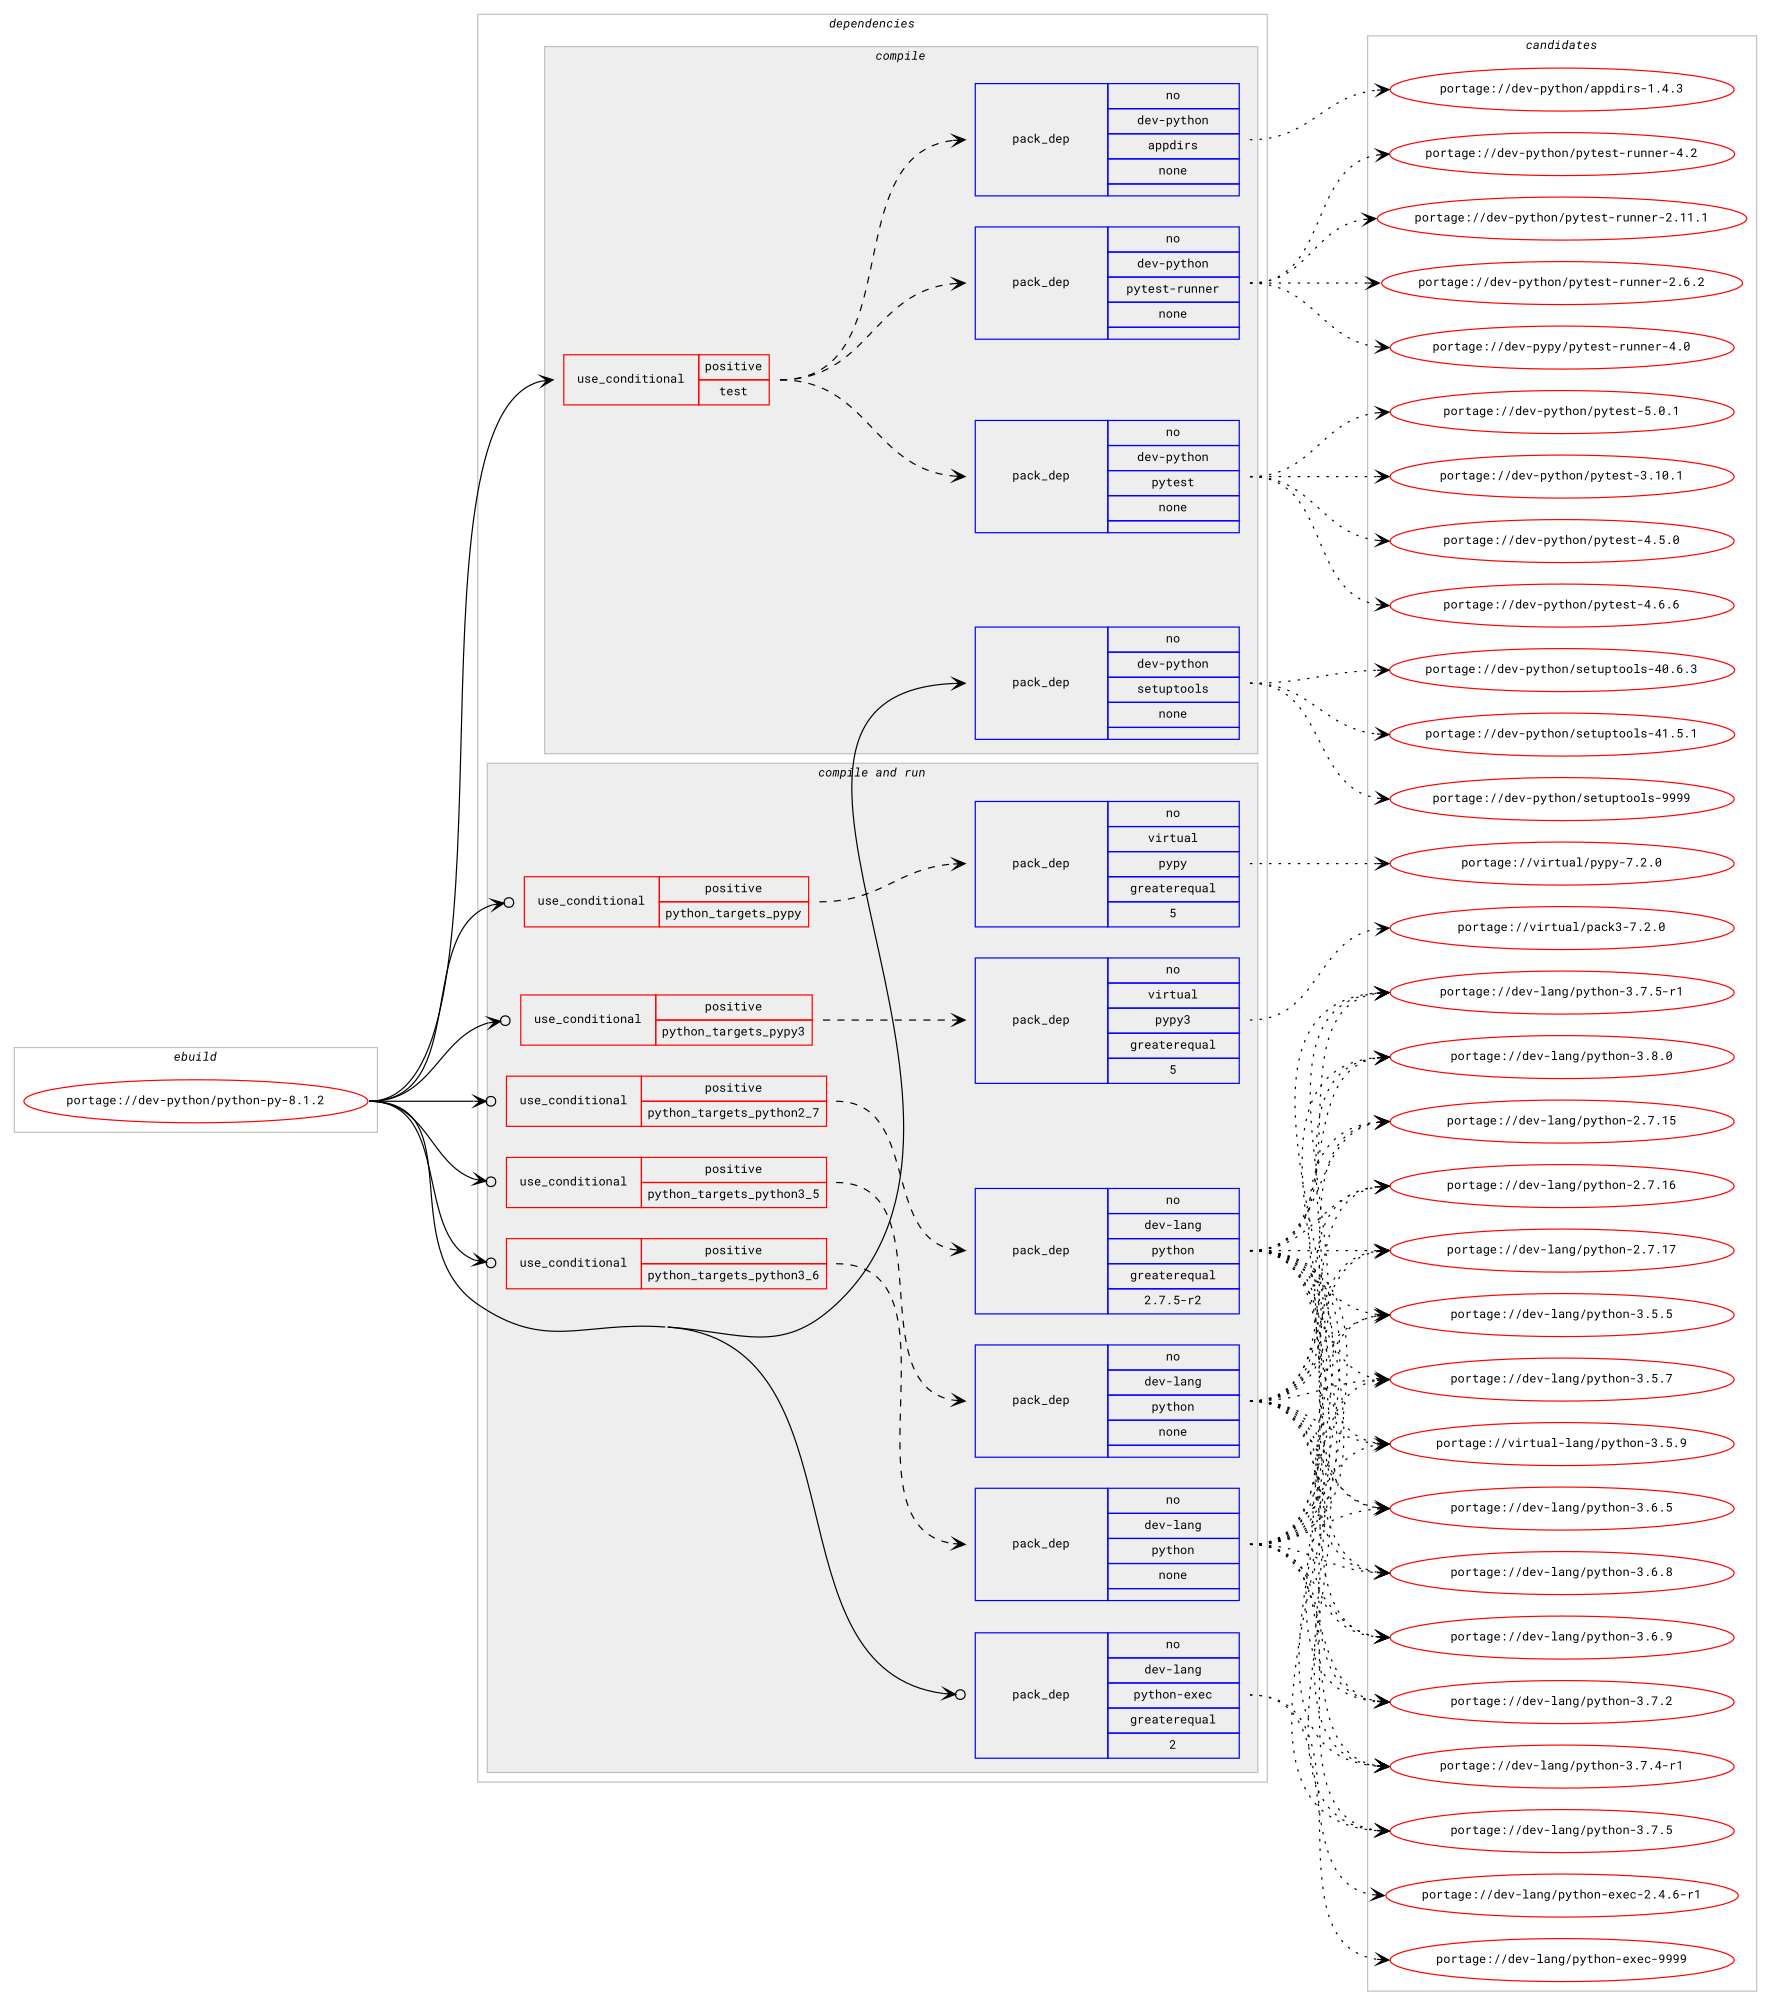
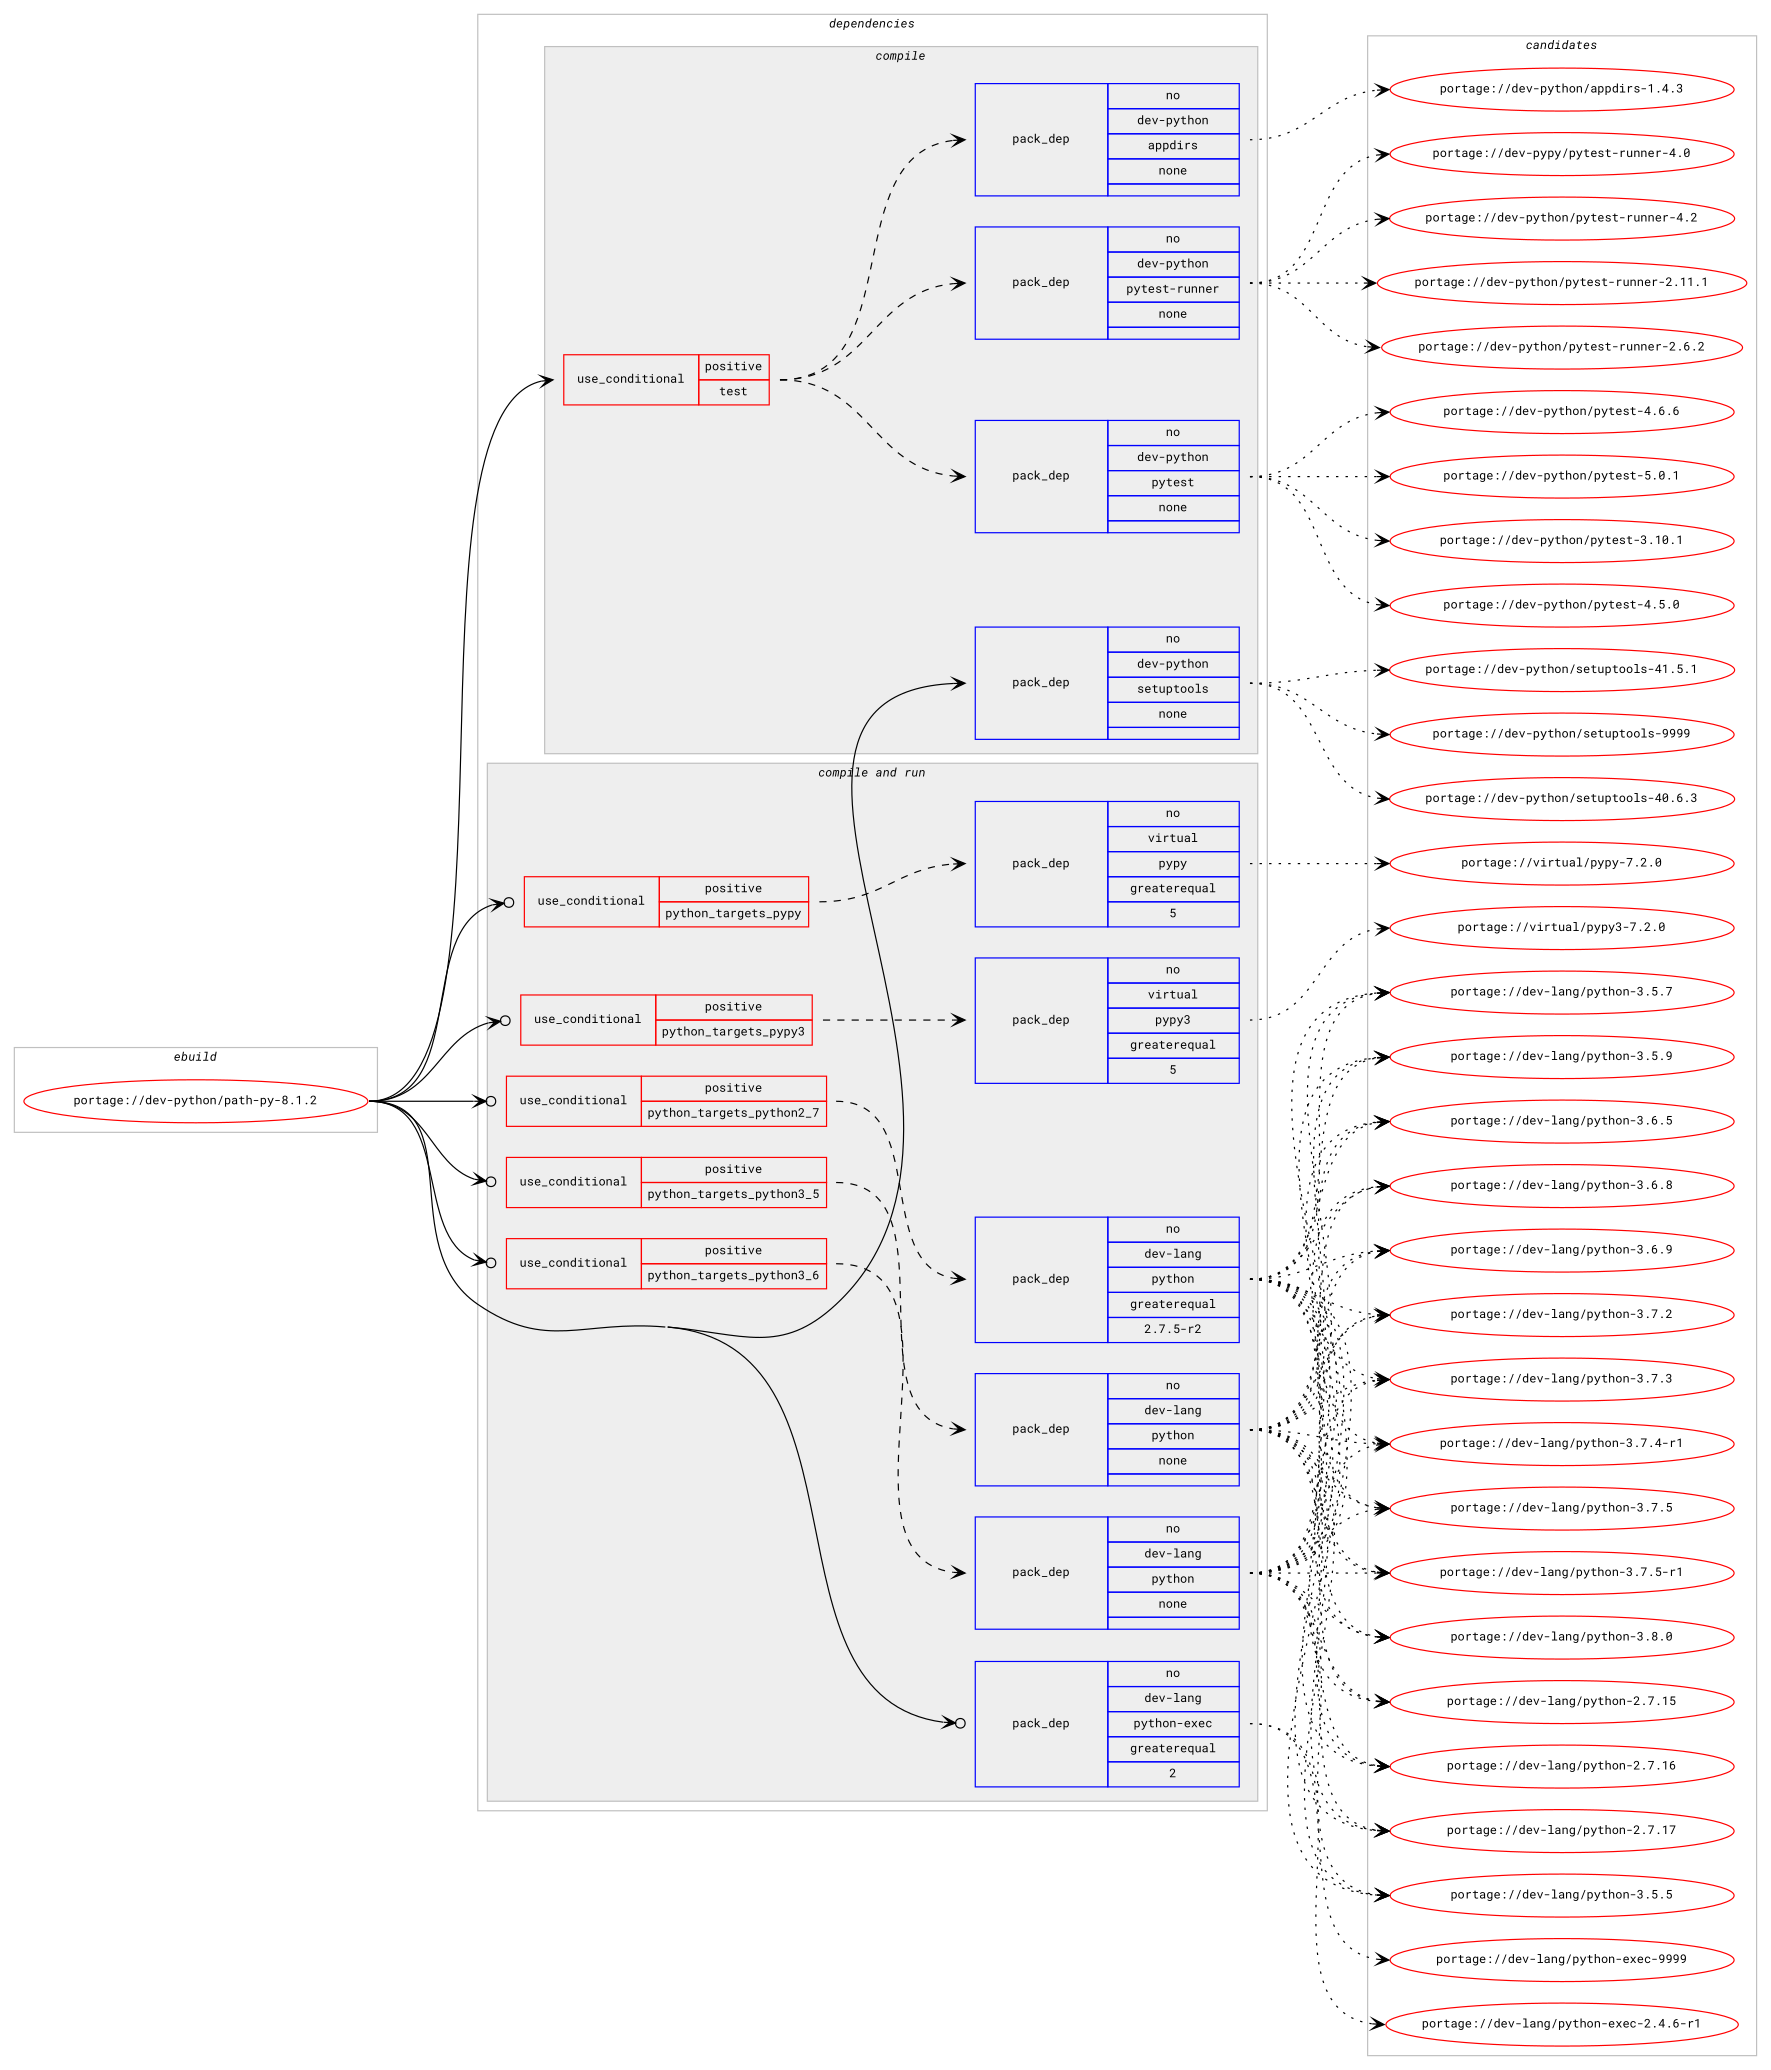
node "portage://virtual/pack3-7.2.0": label "portage://virtual/pack3-7.2.0" -> "portage://virtual/pypy3-7.2.0"
node "portage://dev-python/python-py-8.1.2": label "portage://dev-python/python-py-8.1.2" -> "portage://dev-python/path-py-8.1.2"
node "portage://dev-lang/python-3.7.3": added
node "portage://virtual-lang/python-3.5.9": label "portage://virtual-lang/python-3.5.9" -> "portage://dev-lang/python-3.5.9"
